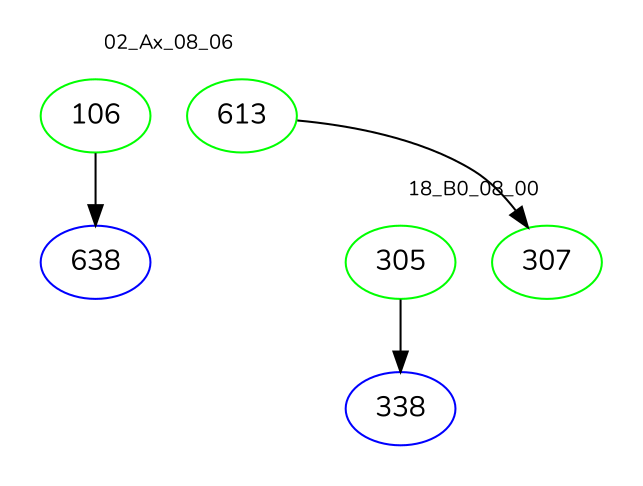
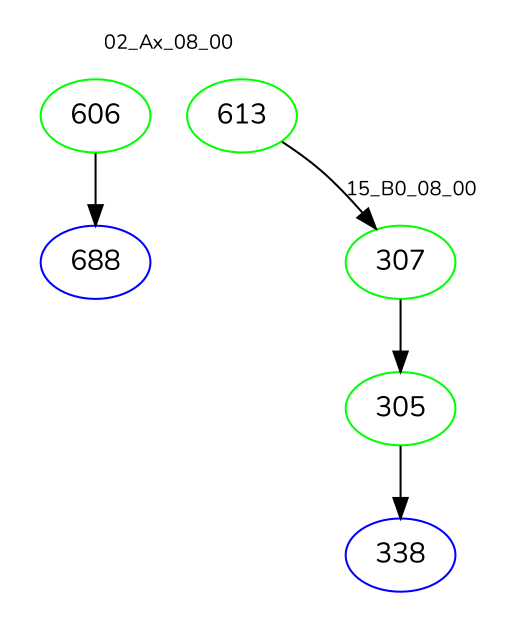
cluster "02_Ax_08_06": label "02_Ax_08_06" -> "02_Ax_08_00"
node "106": label "106" -> "606"
cluster "18_B0_08_00": label "18_B0_08_00" -> "15_B0_08_00"
node "638": label "638" -> "688"
edge "307" -> "305": added
